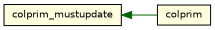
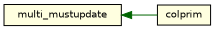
node "colprim_mustupdate": label "colprim_mustupdate" -> "multi_mustupdate"
